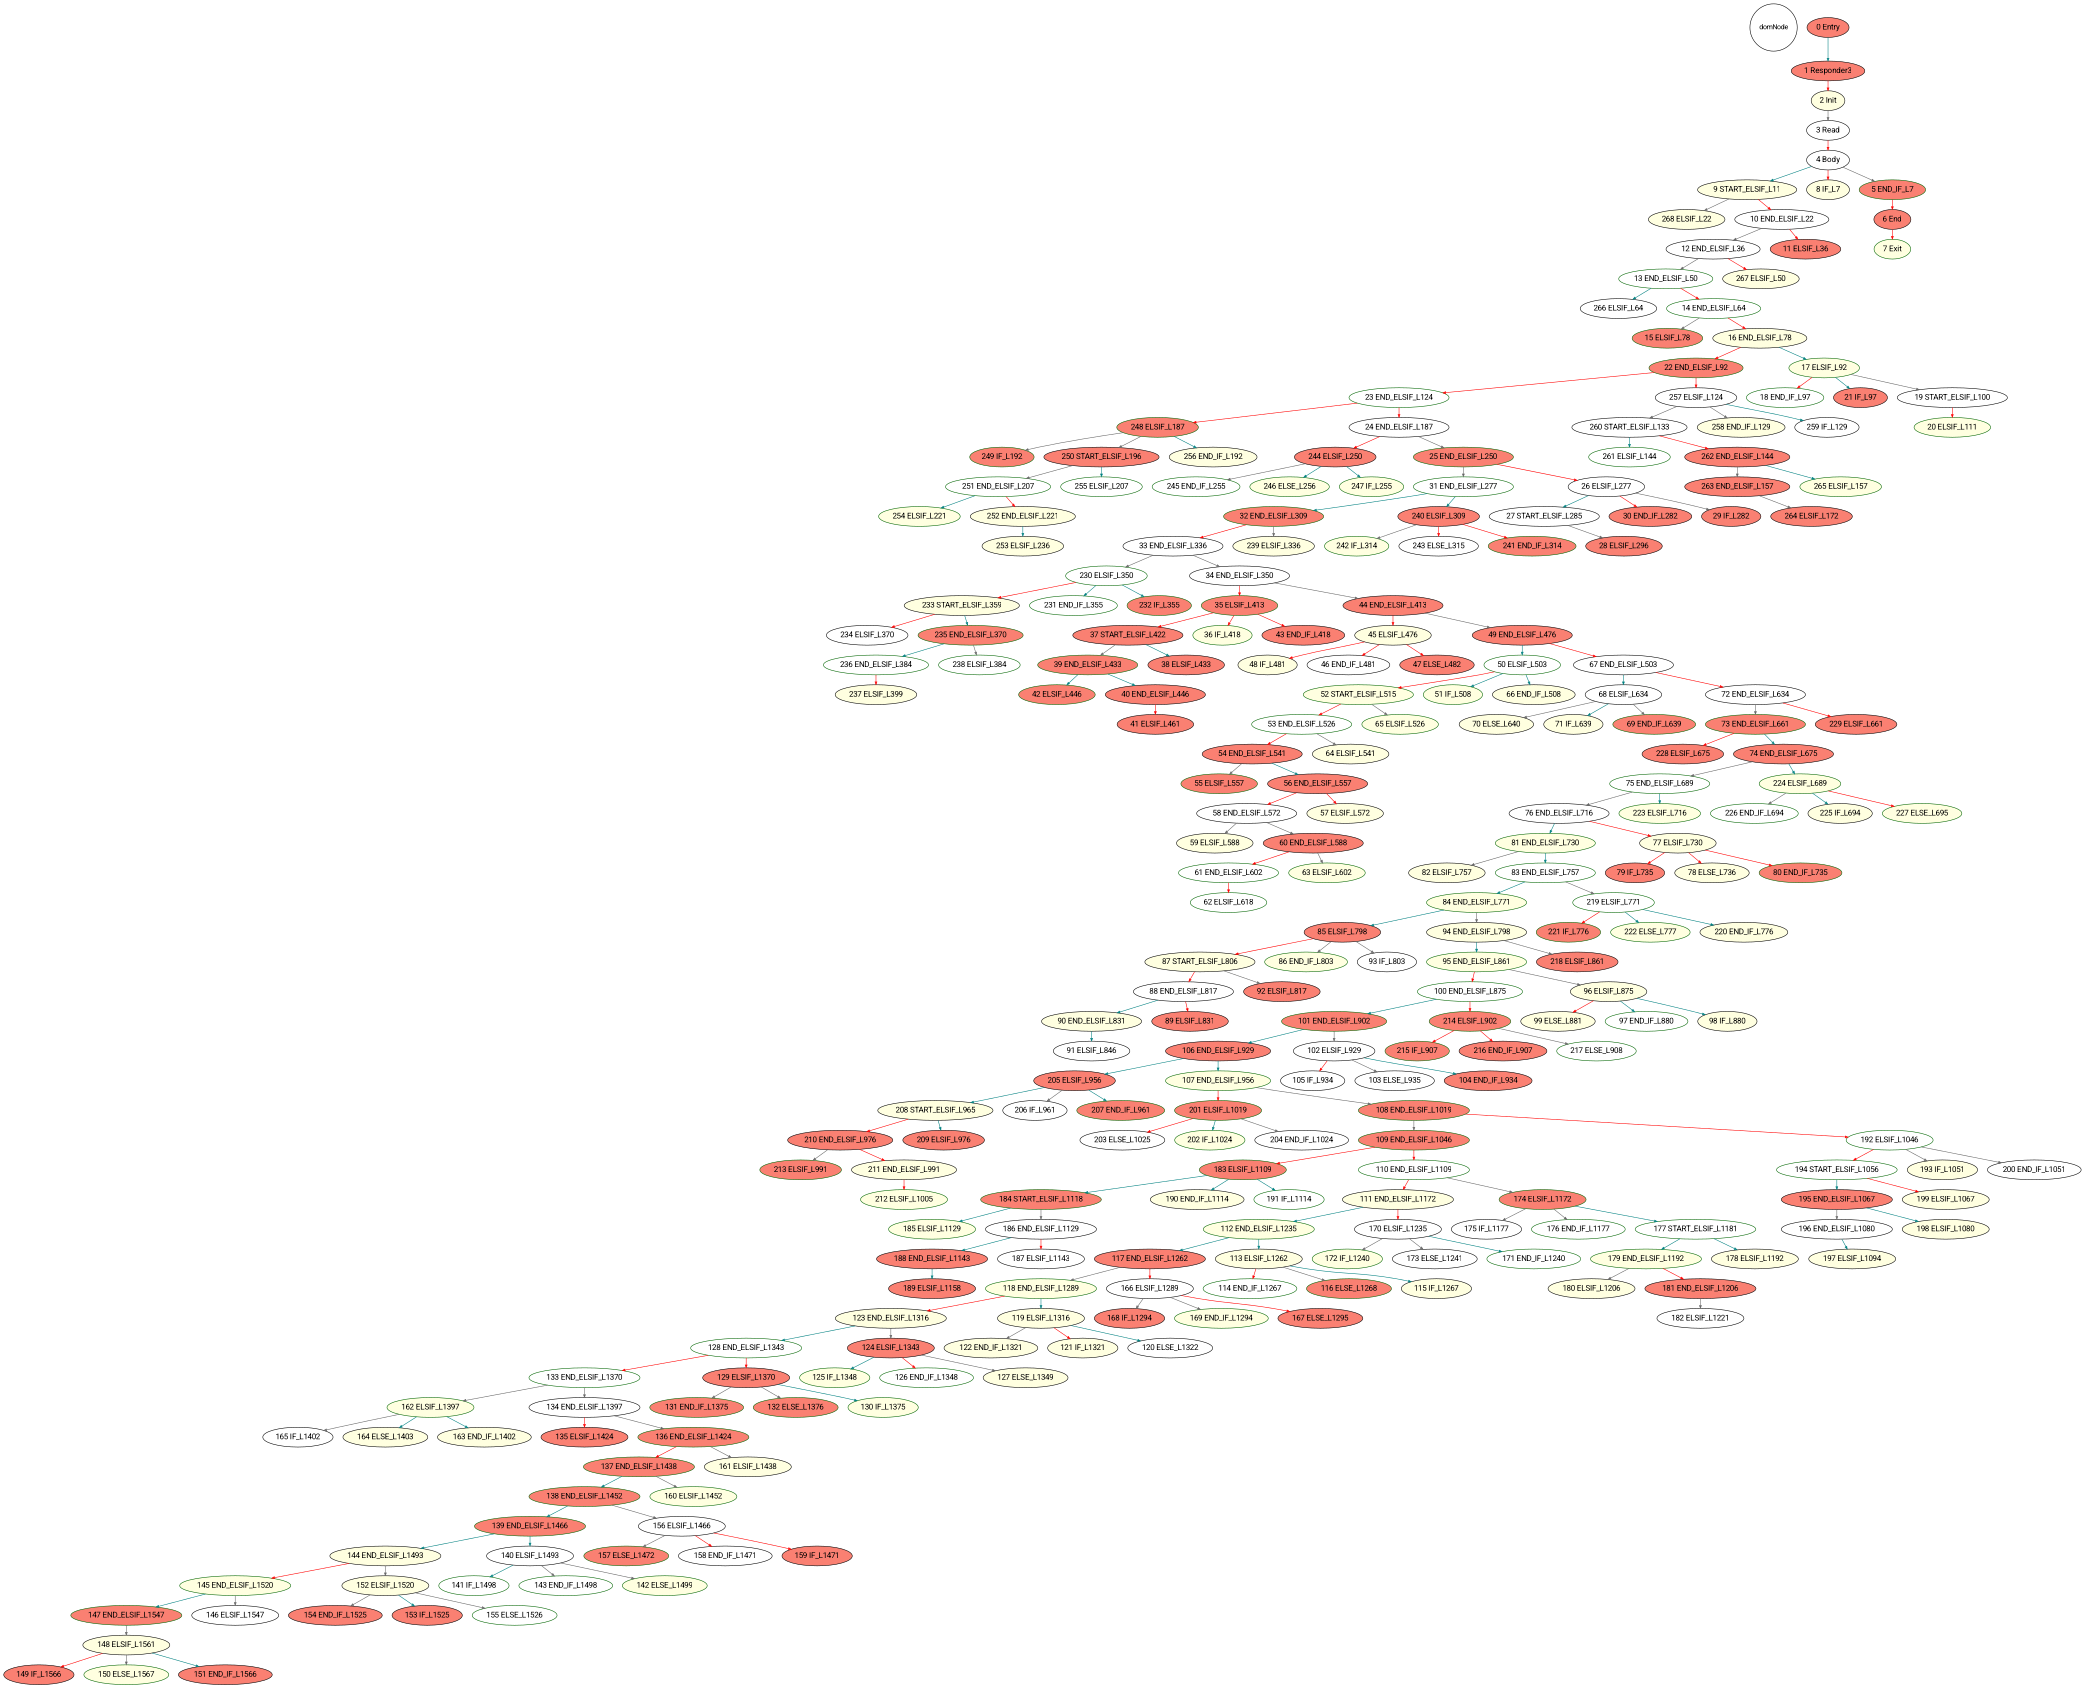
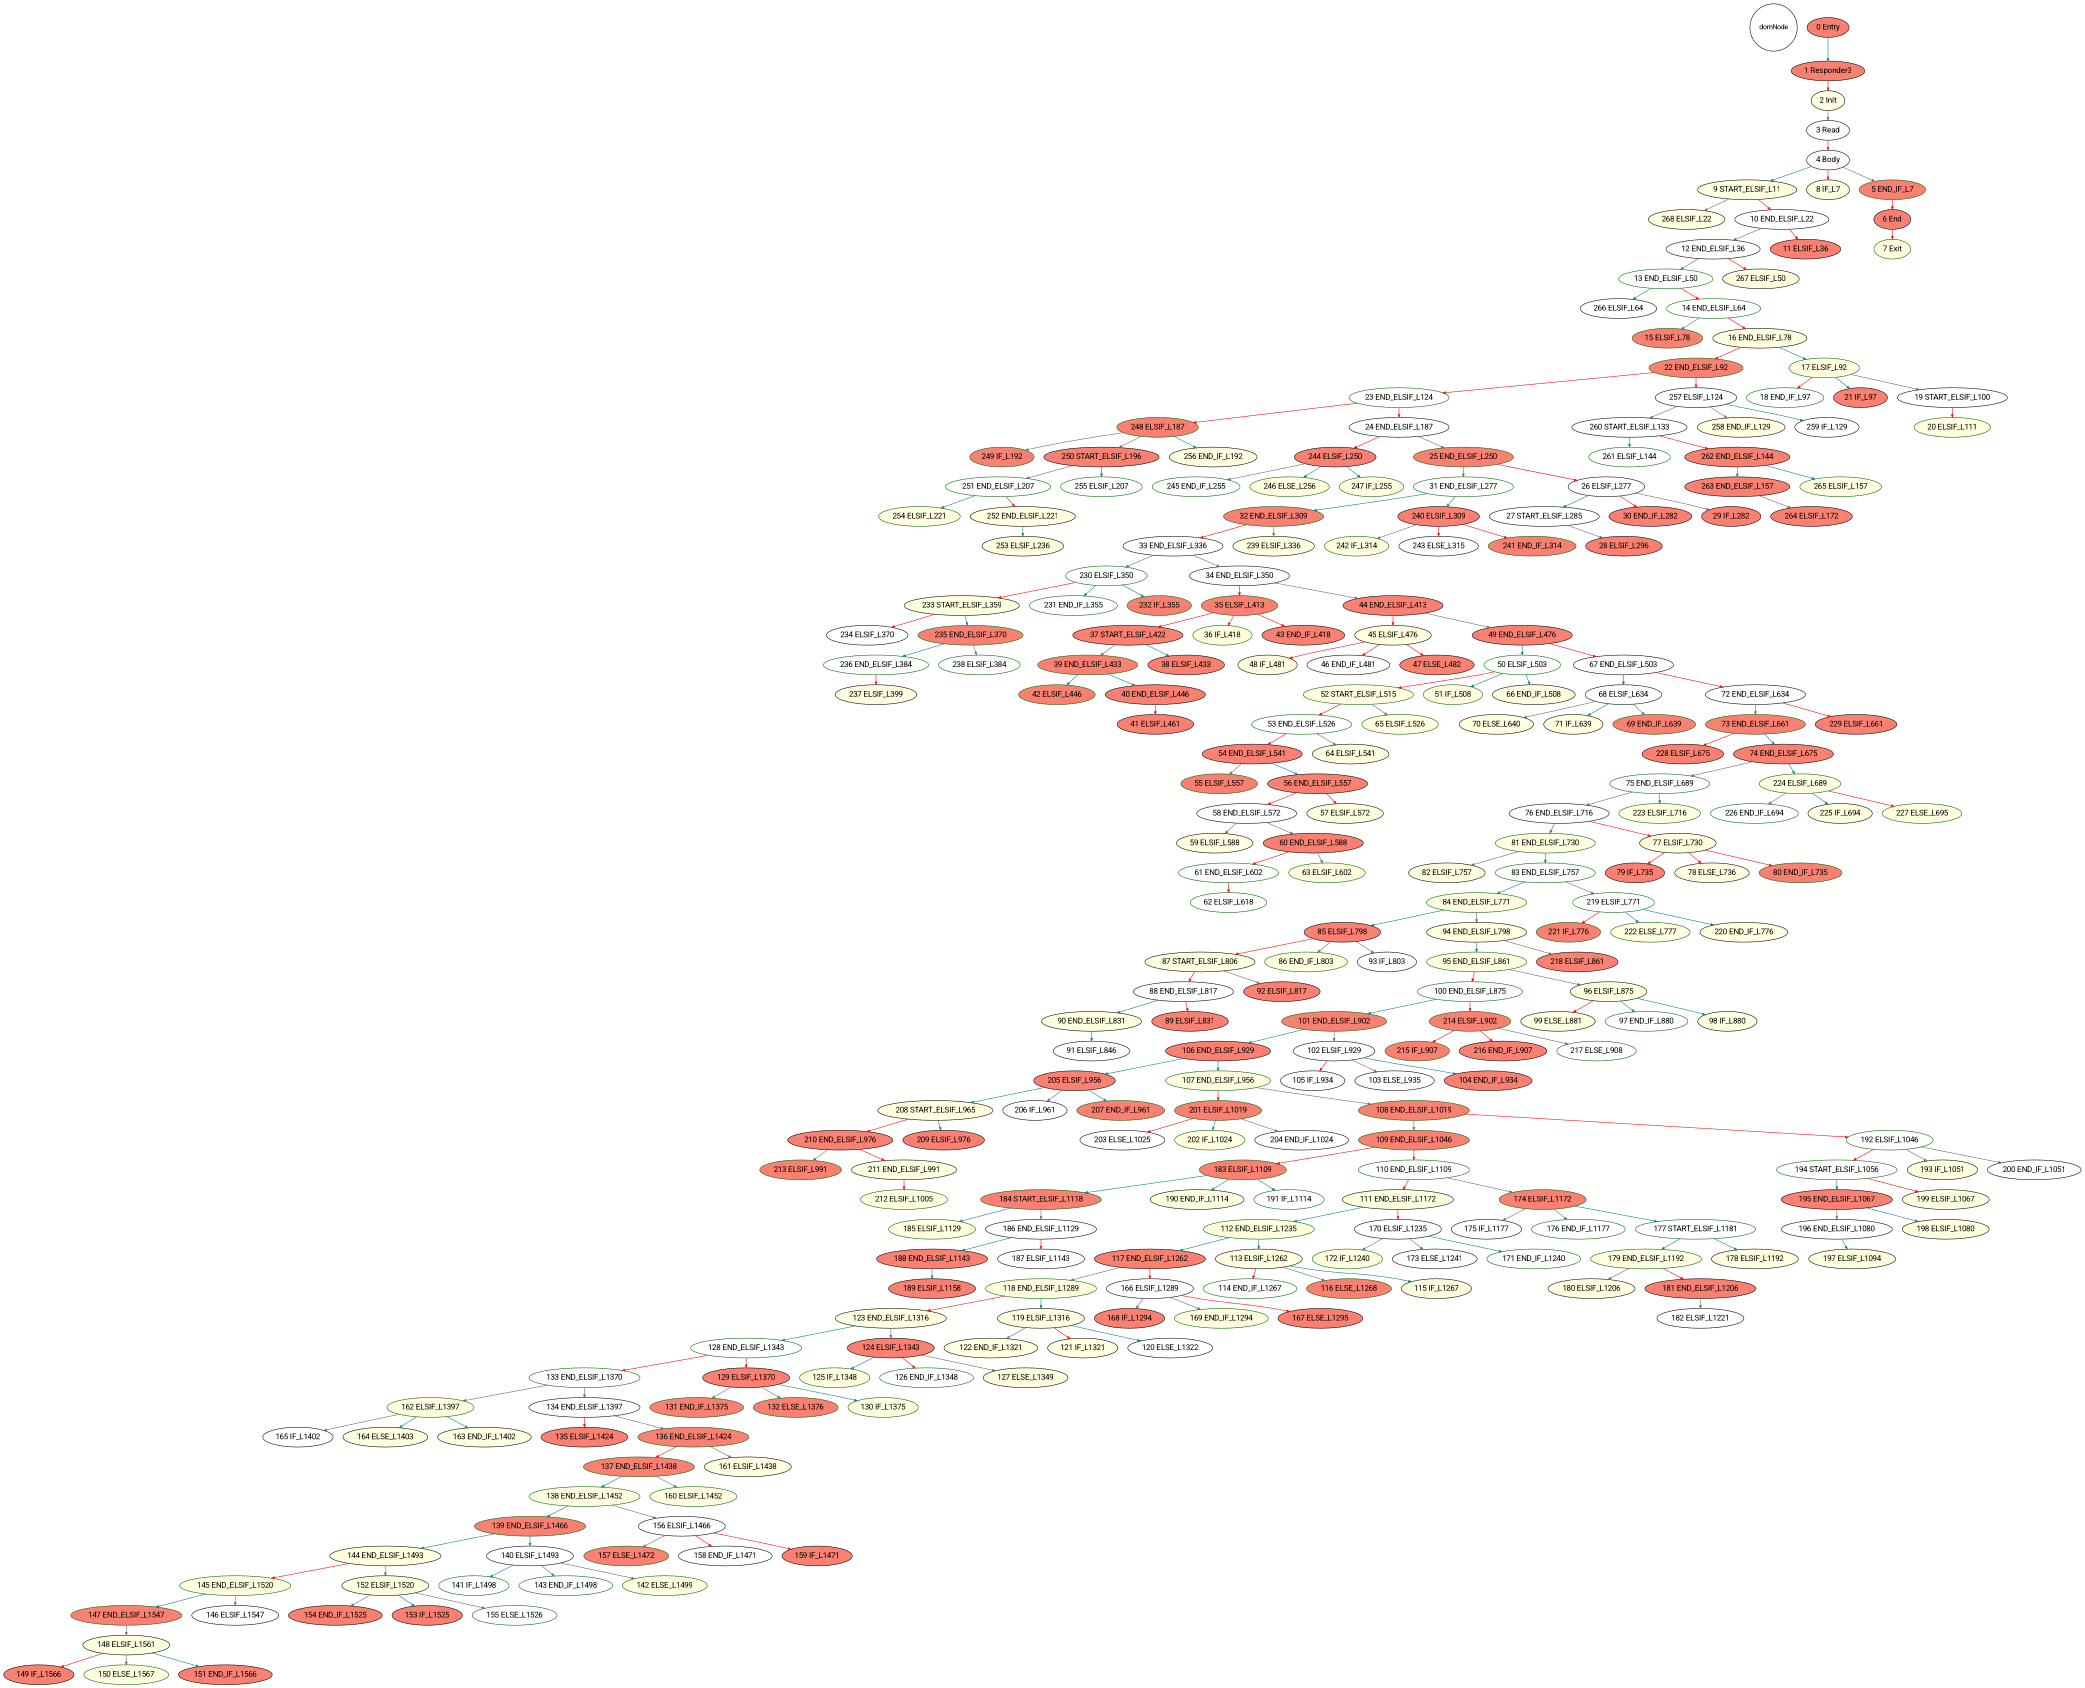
node "138 END_ELSIF_L1452": fillcolor salmon -> lightyellow
